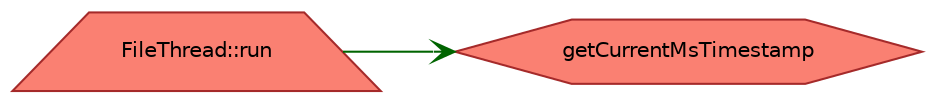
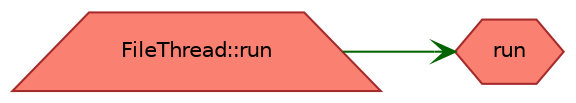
node "getCurrentMsTimestamp": label "getCurrentMsTimestamp" -> "run"
